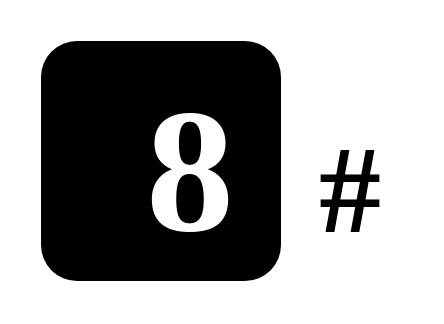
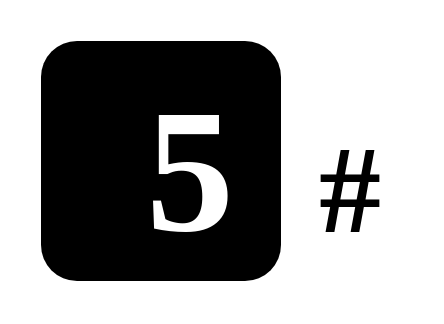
node "8": label "8" -> "5"
